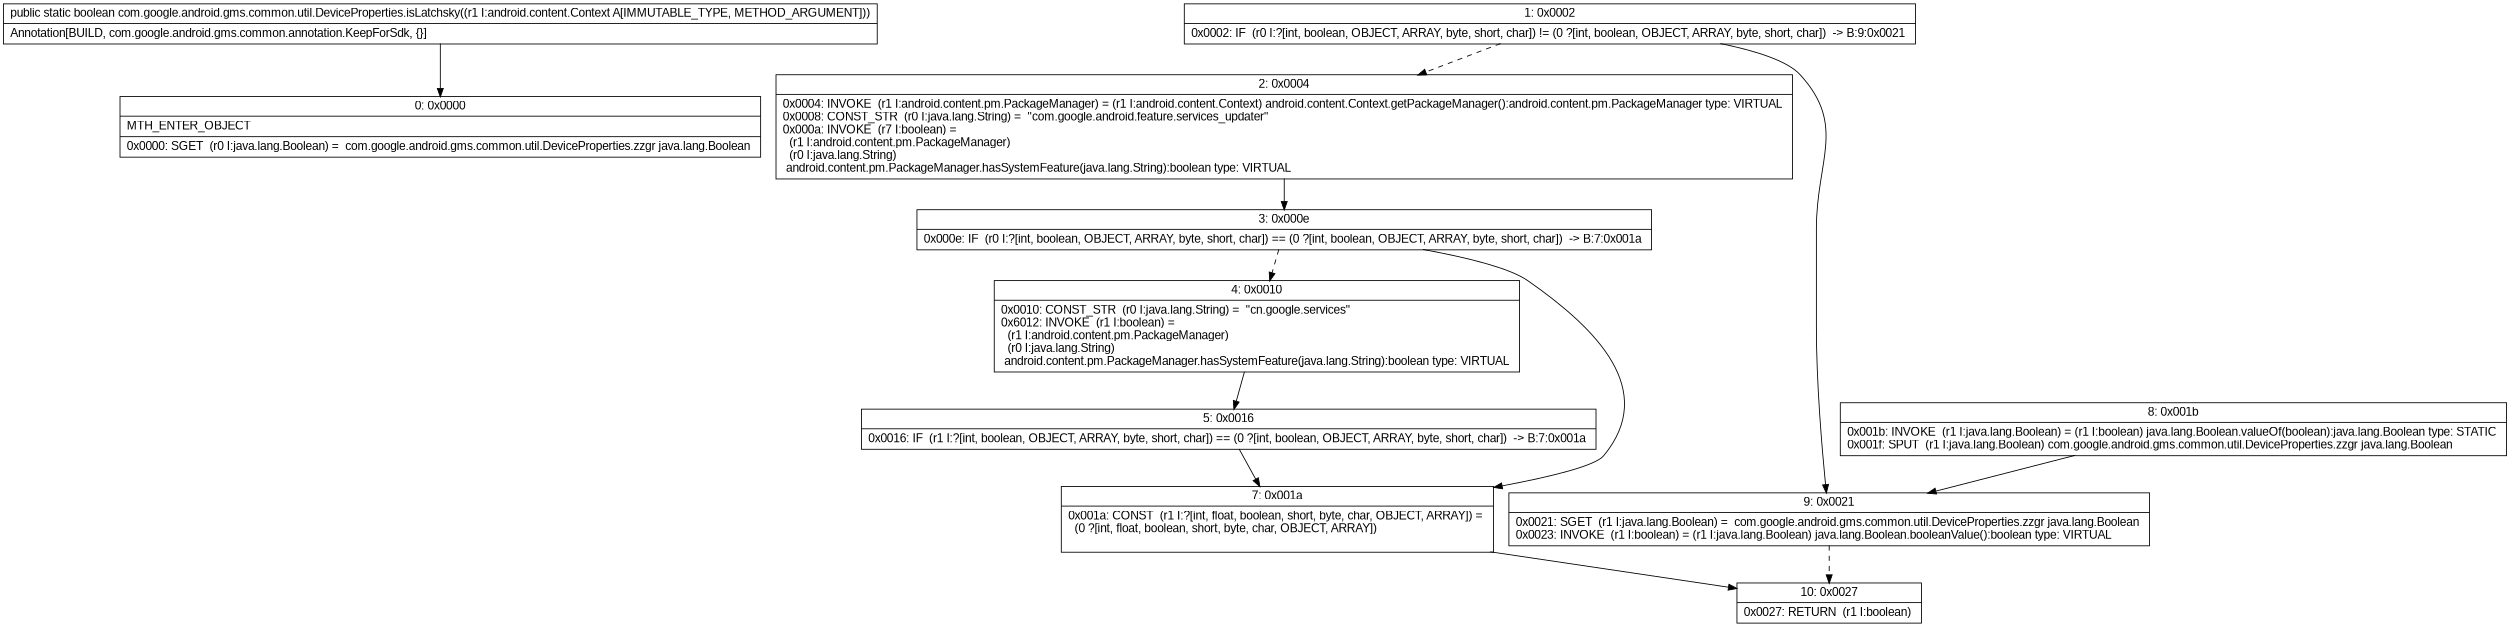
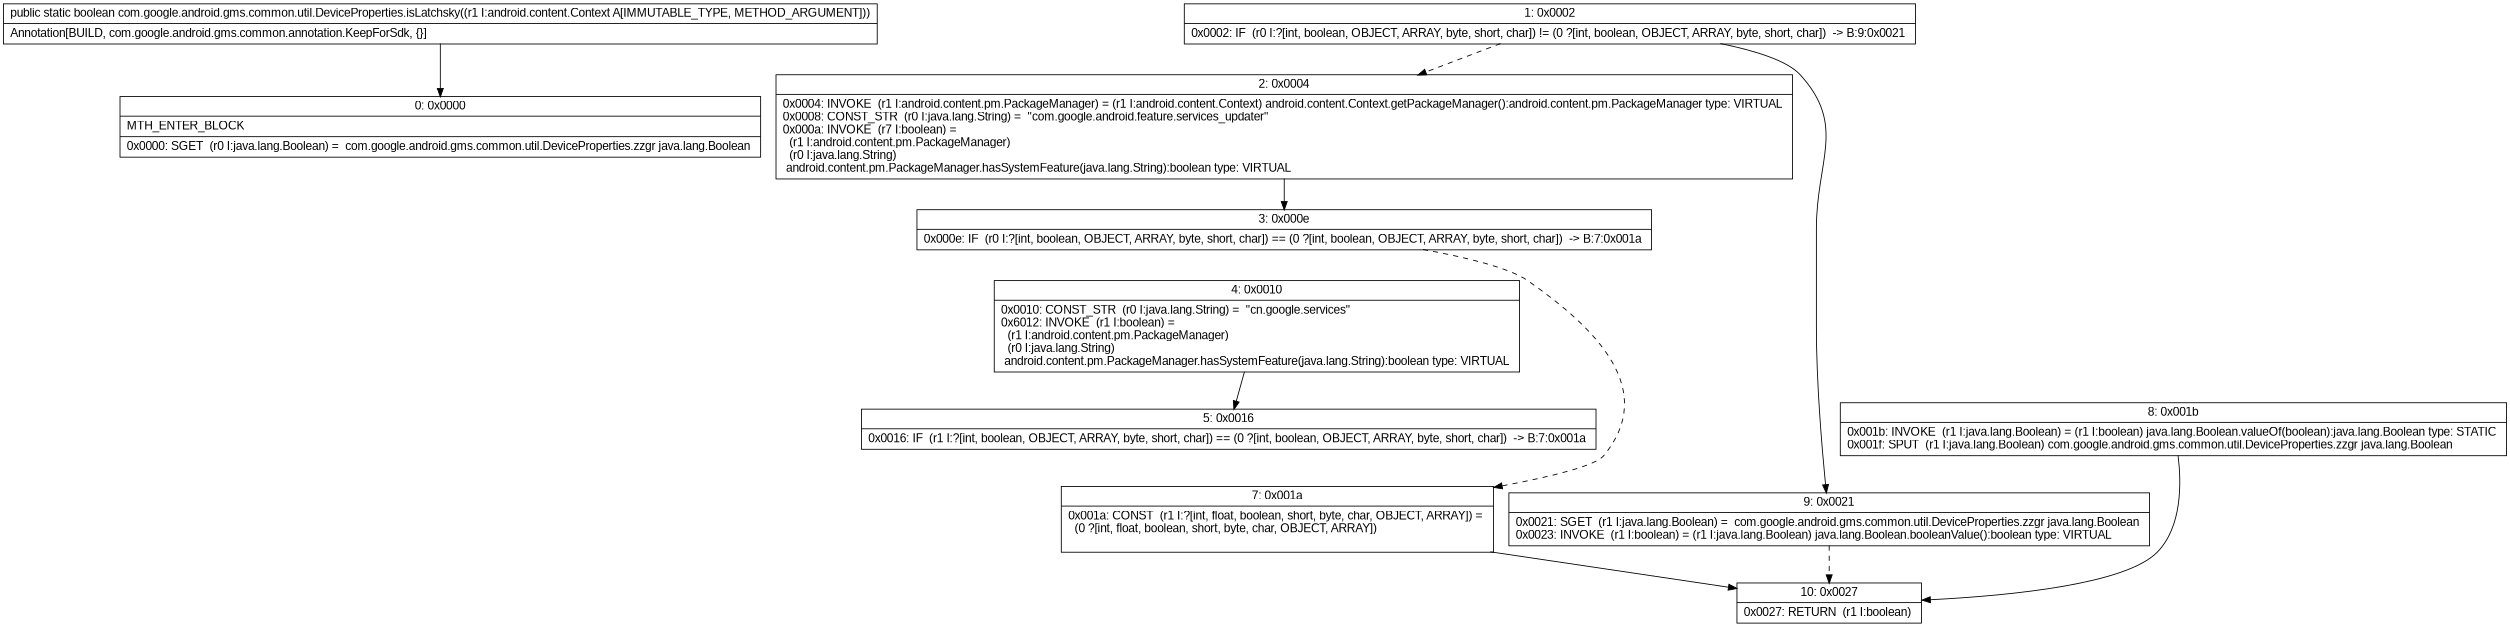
node "0: 0x0000": text "MTH_ENTER_OBJECT" -> "MTH_ENTER_BLOCK"
edge "3: 0x000e" -> "4: 0x0010": removed
edge "3: 0x000e" -> "7: 0x001a": style solid -> dashed
edge "5: 0x0016" -> "7: 0x001a": removed
edge "8: 0x001b" -> "9: 0x0021": now "8: 0x001b" -> "10: 0x0027"
